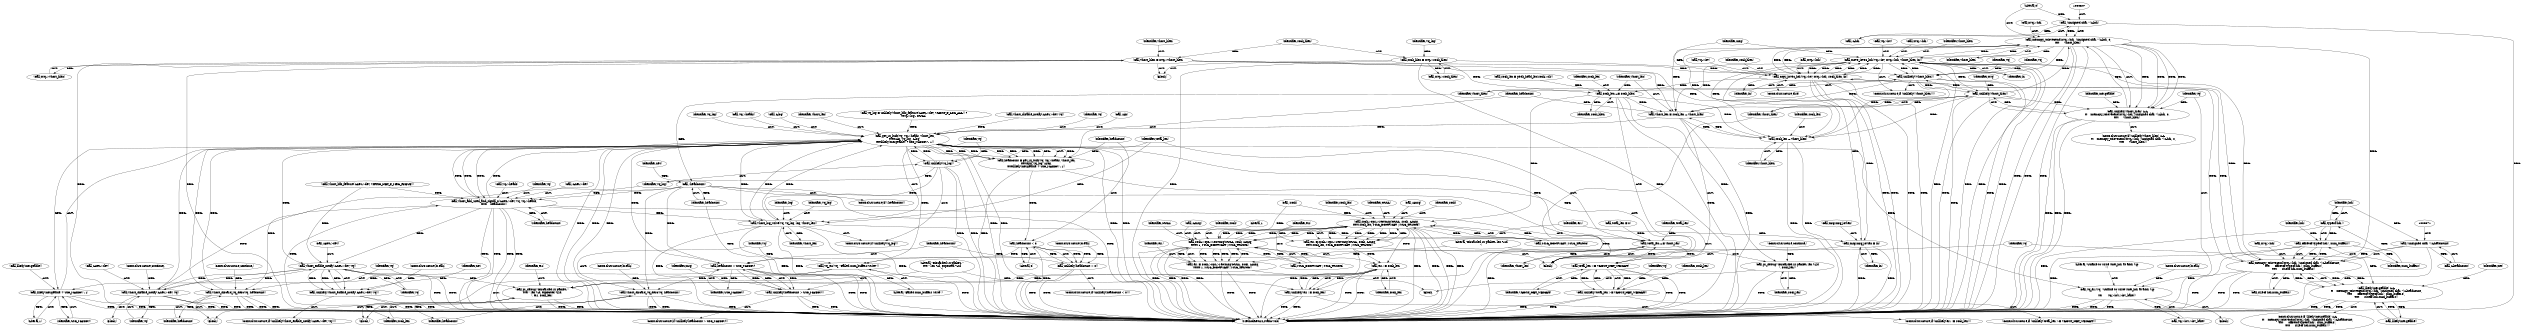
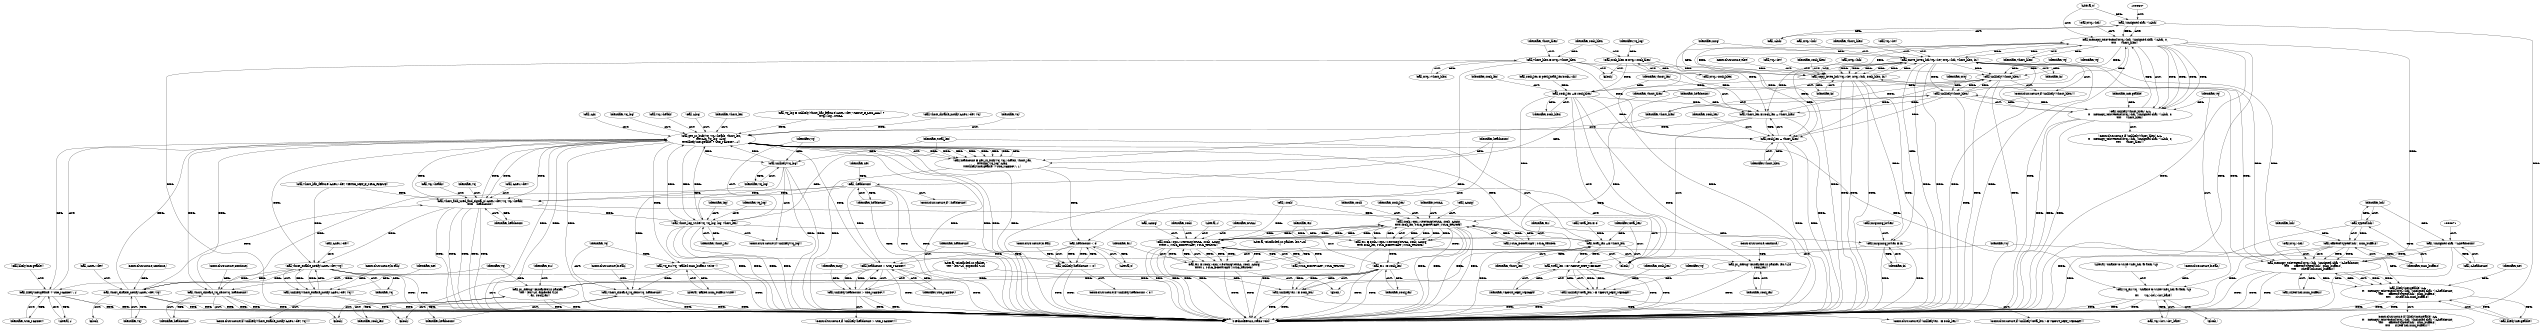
edge "(Call,unlikely((vhost_hlen)))" -> "(Call,move_iovec_hdr(vq->iov, nvq->hdr, vhost_hlen, in))": removed, label "DDG:"
edge "(Call,copy_iovec_hdr(vq->iov, nvq->hdr, sock_hlen, in))" -> "(ControlStructure,else)": reversed
edge "(Call,sock_len + vhost_hlen)" -> "(Call,vhost_len = sock_len + vhost_hlen)": label "CFG: " -> "AST: "
edge "(Call,unlikely(err != sock_len))" -> "(ControlStructure,if (unlikely(err != sock_len)))": label "AST: " -> "CFG: "
